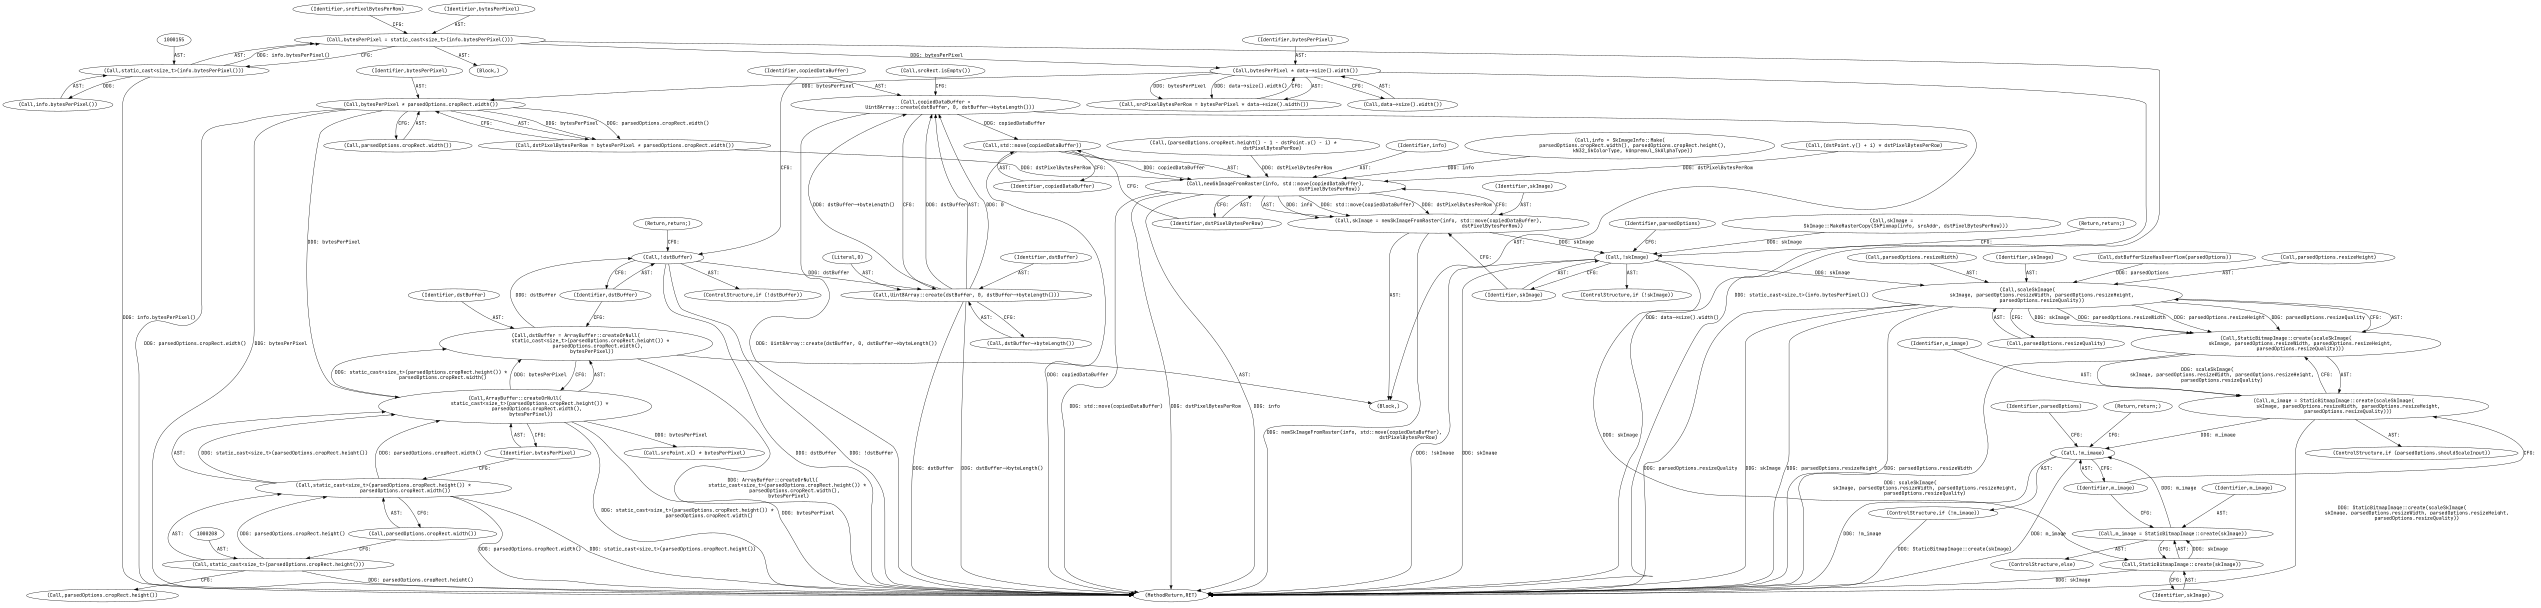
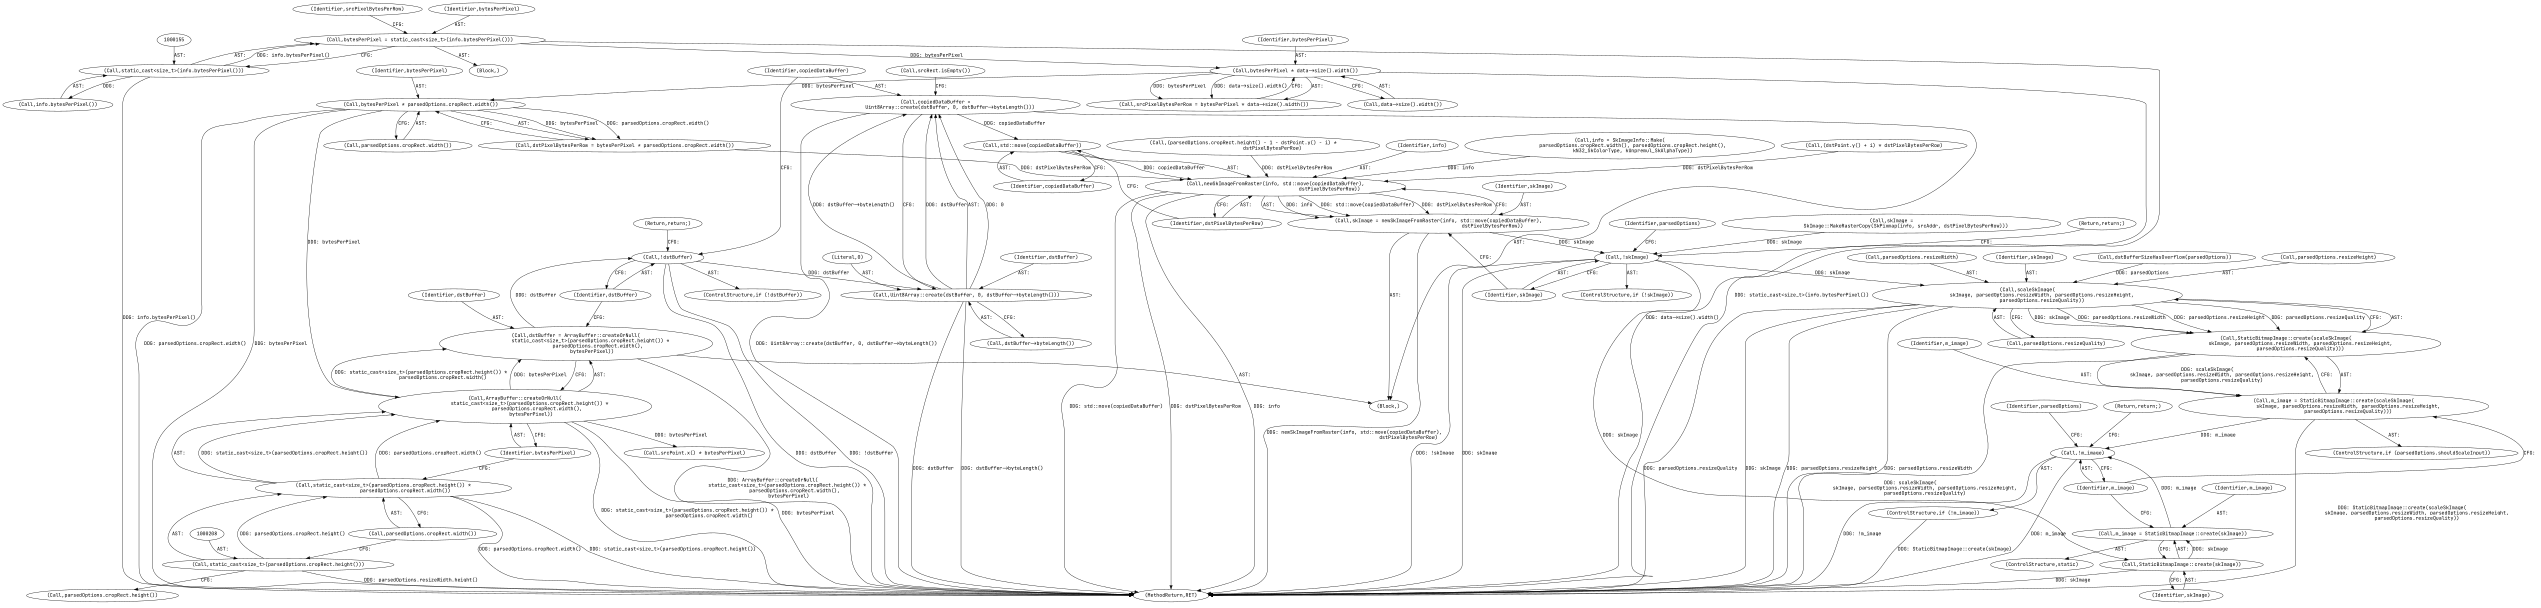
edge "(Call,std::move(copiedDataBuffer))" -> "(MethodReturn,RET)": removed, label "DDG: copiedDataBuffer"
node "(ControlStructure,else)": label "(ControlStructure,else)" -> "(ControlStructure,static)"
edge "(Call,static_cast<size_t>(parsedOptions.cropRect.height()))" -> "(MethodReturn,RET)": label "DDG: parsedOptions.cropRect.height()" -> "DDG: parsedOptions.resizeWidth.height()"
